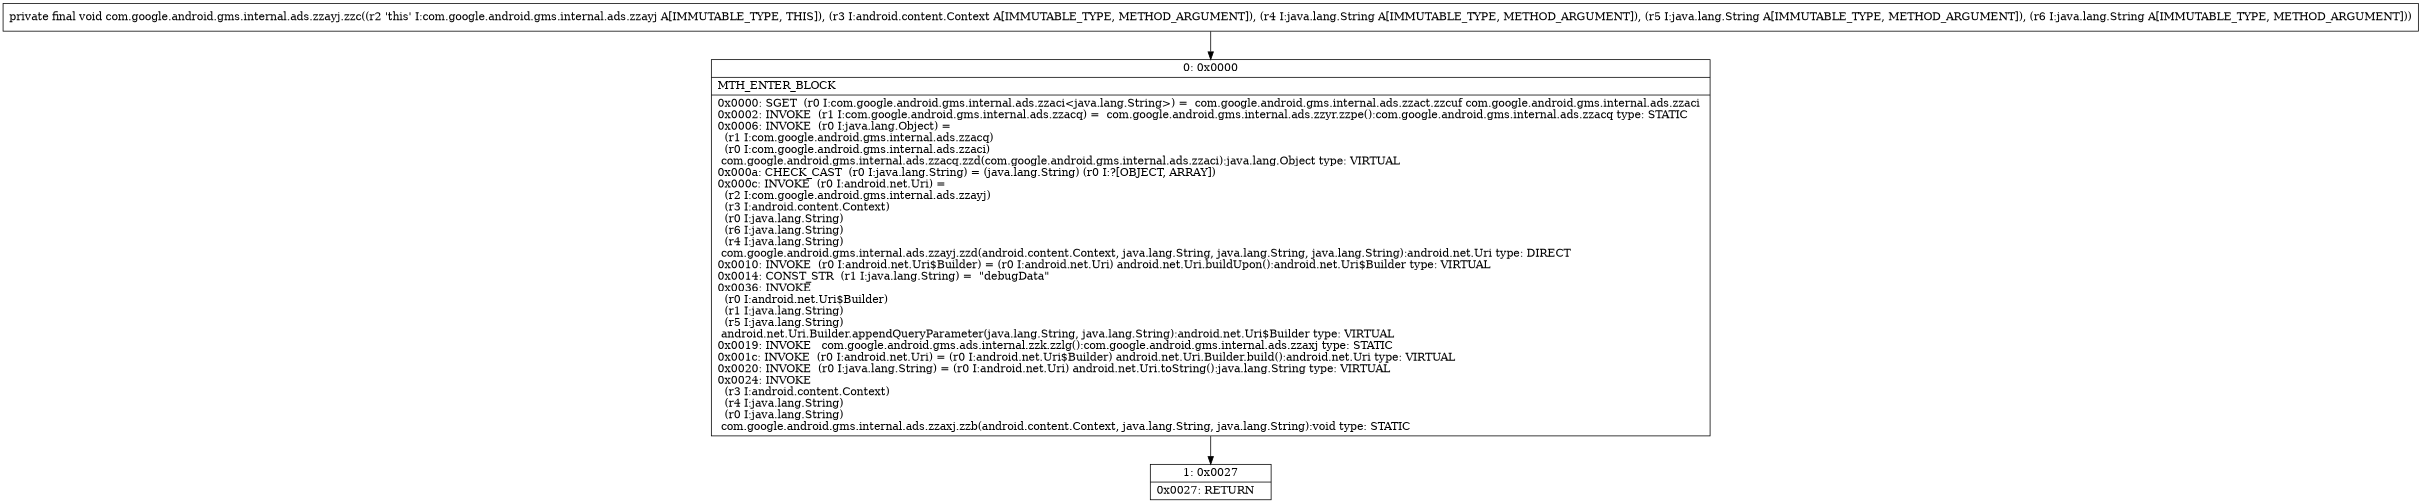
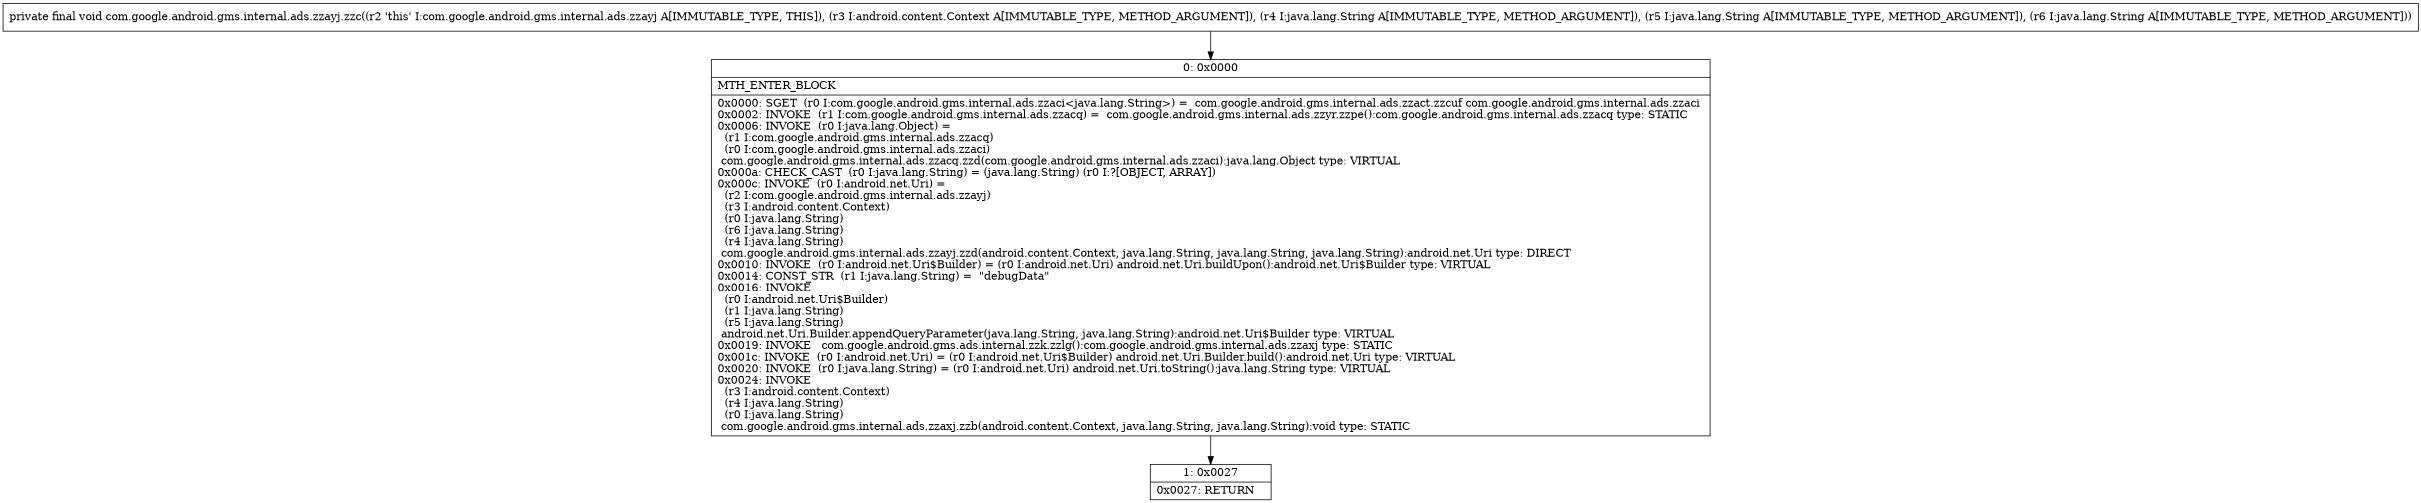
node "0: 0x0000": text "0x0036: INVOKE" -> "0x0016: INVOKE"
